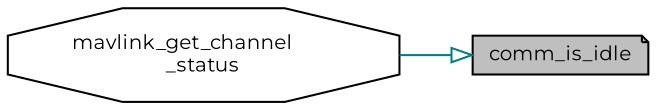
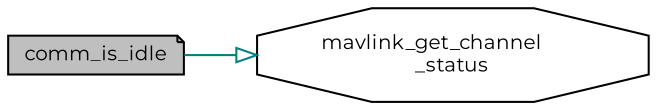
edge "mavlink_get_channel _status" -> "comm_is_idle": reversed
